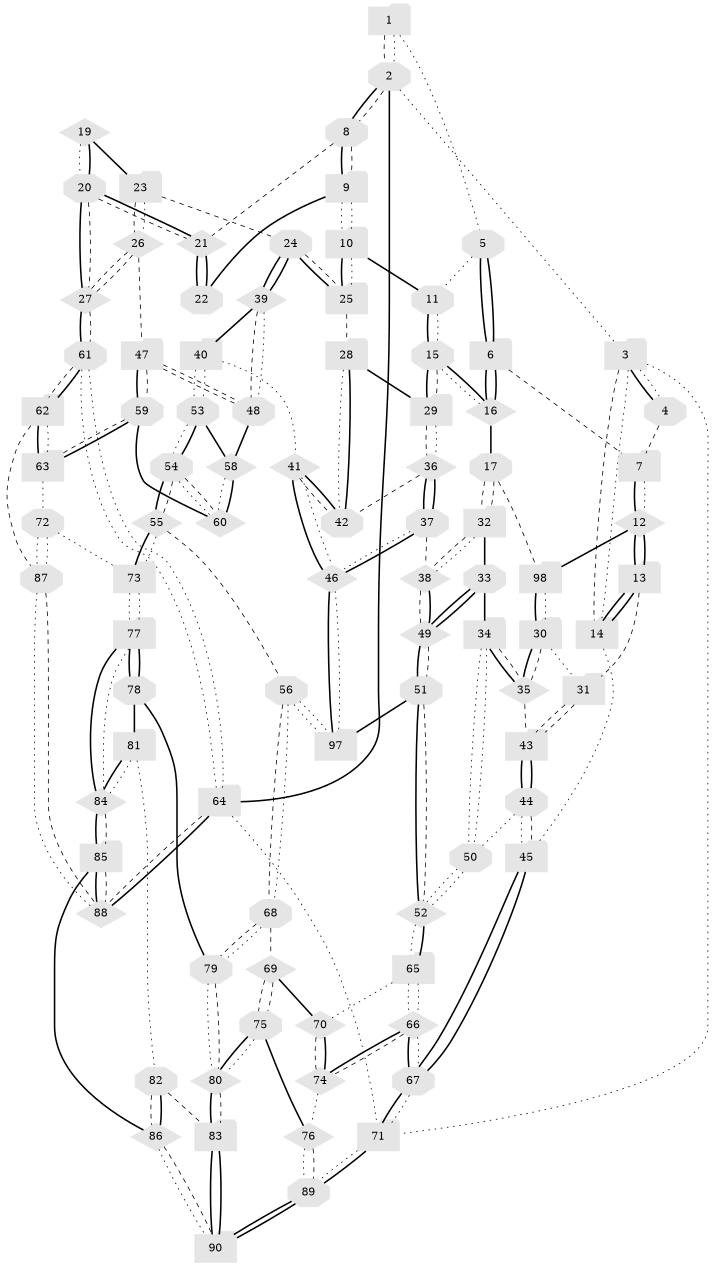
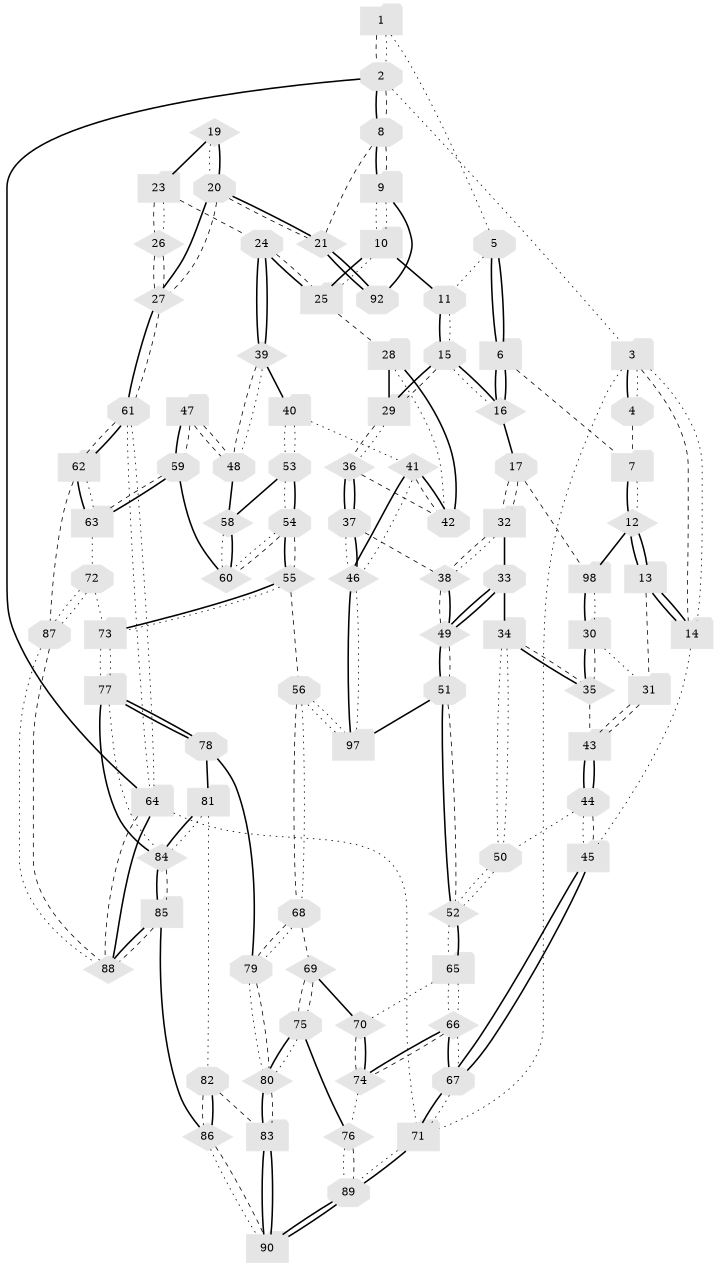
edge "26" -- "47": removed
node "22": label "22" -> "92"
